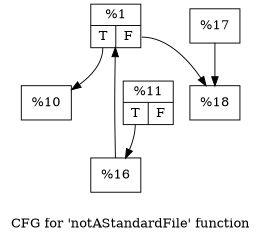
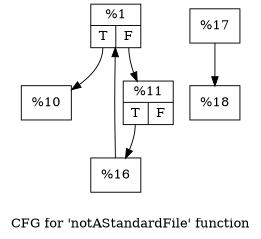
edge "%1" -> "%18": now "%1" -> "%11"
